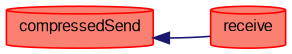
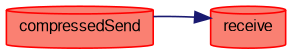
edge "receive" -> "compressedSend": reversed
